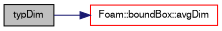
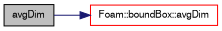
node "typDim": label "typDim" -> "avgDim"
